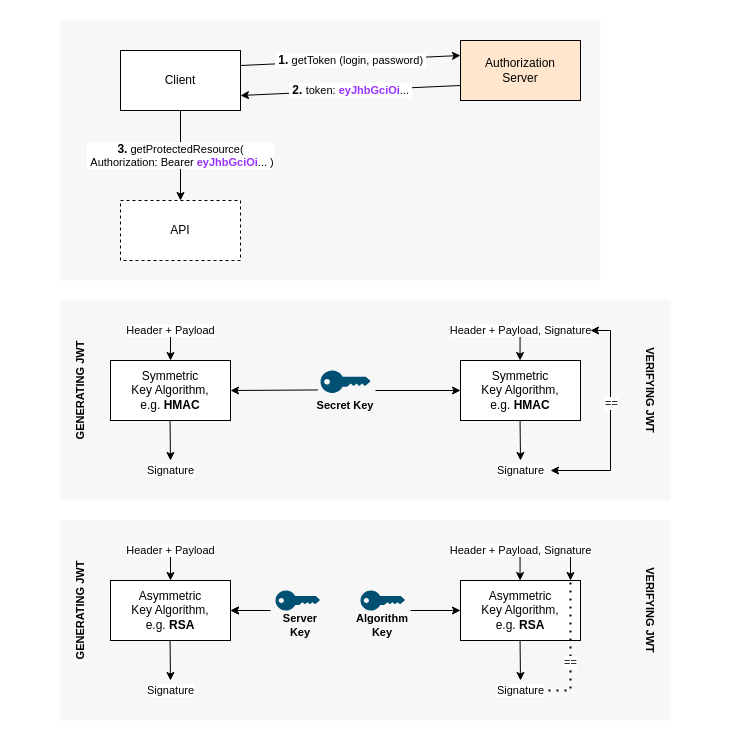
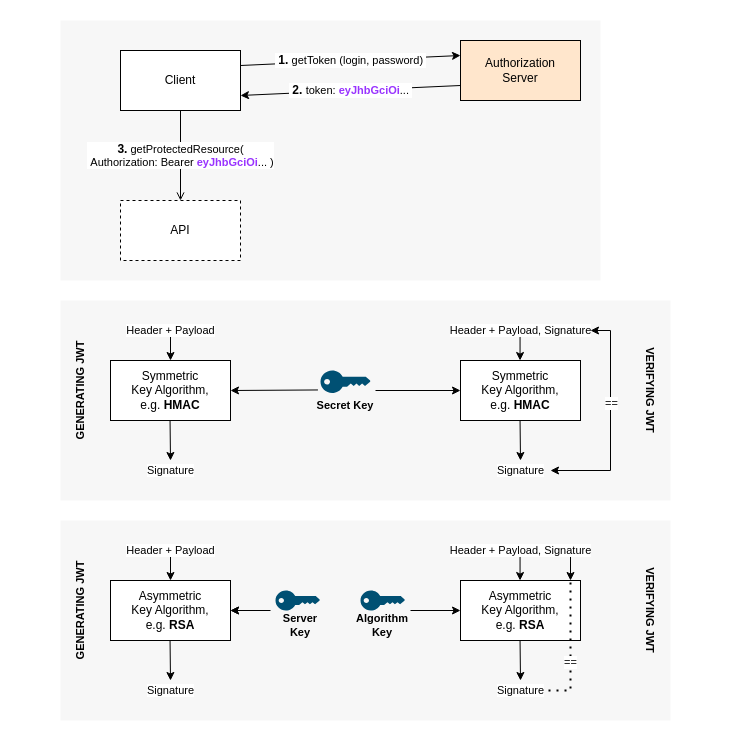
edge "Client" -> "API": arrowhead classic -> open
